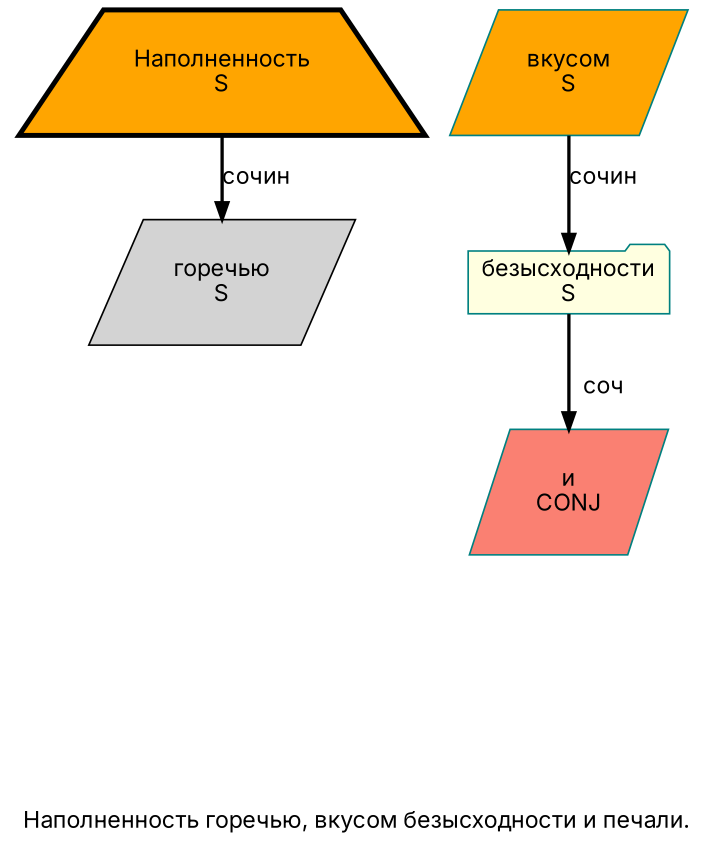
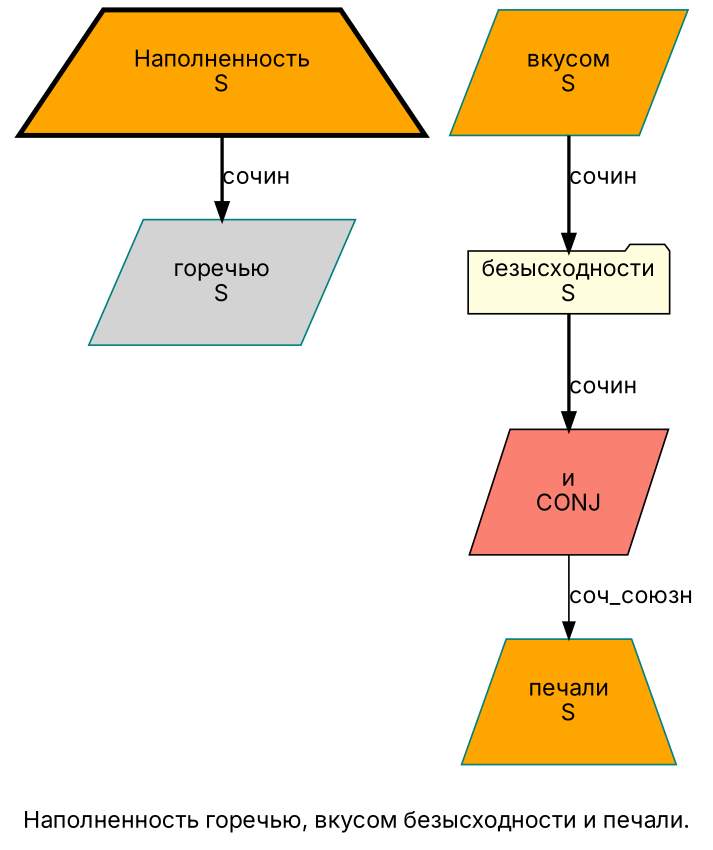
node "горечью S": color black -> teal
node "безысходности S": color teal -> black
edge "безысходности S" -> "и CONJ": label "соч" -> "сочин"
node "и CONJ": color teal -> black
node "печали S": added
